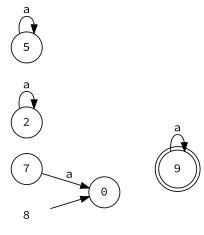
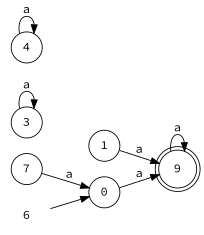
node "5": label "5" -> "4"
node "2": label "2" -> "3"
node "1": added
edge "0" -> "9": added, label "a"
node "8": label "8" -> "6"
